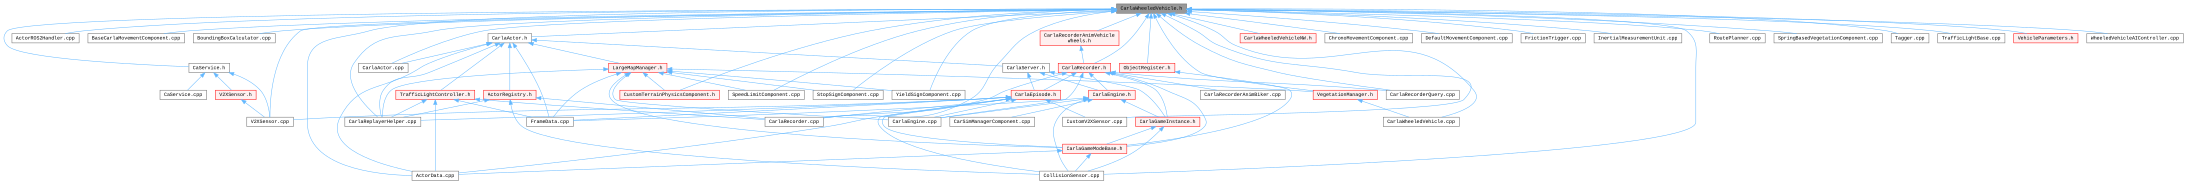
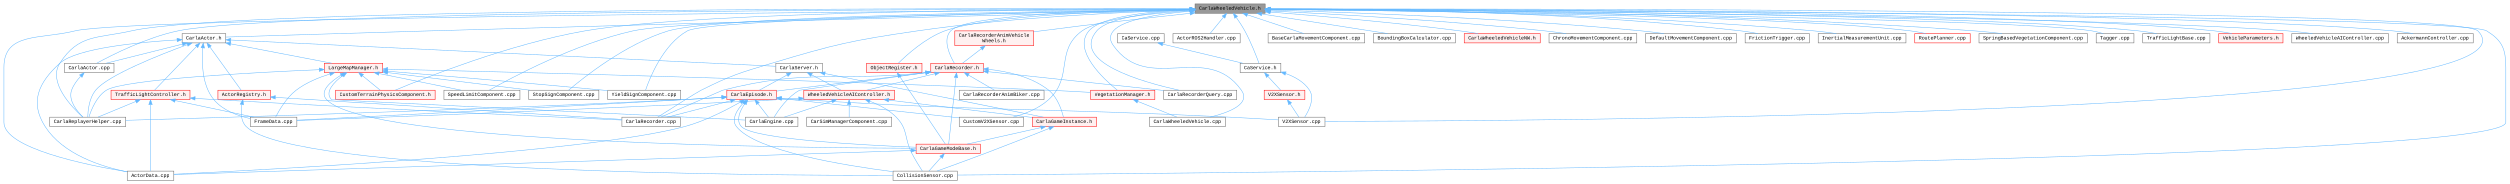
node "RoutePlanner.cpp": color grey40 -> red
node "AckermannController.cpp": added
edge "CaService.cpp" -> "CaService.h": reversed
node "CarlaEngine.h": label "CarlaEngine.h" -> "WheeledVehicleAIController.h"
edge "CarlaReplayerHelper.cpp" -> "ActorRegistry.h": now "CarlaReplayerHelper.cpp" -> "CarlaActor.cpp"
